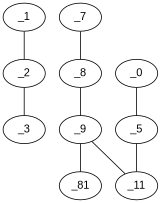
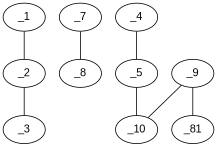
node "_0": label "_0" -> "_4"
edge "_8" -- "_9": removed
node "_11": label "_11" -> "_10"
